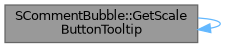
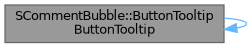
node "SCommentBubble::GetScale ButtonTooltip": label "SCommentBubble::GetScale ButtonTooltip" -> "SCommentBubble::ButtonTooltip ButtonTooltip"
